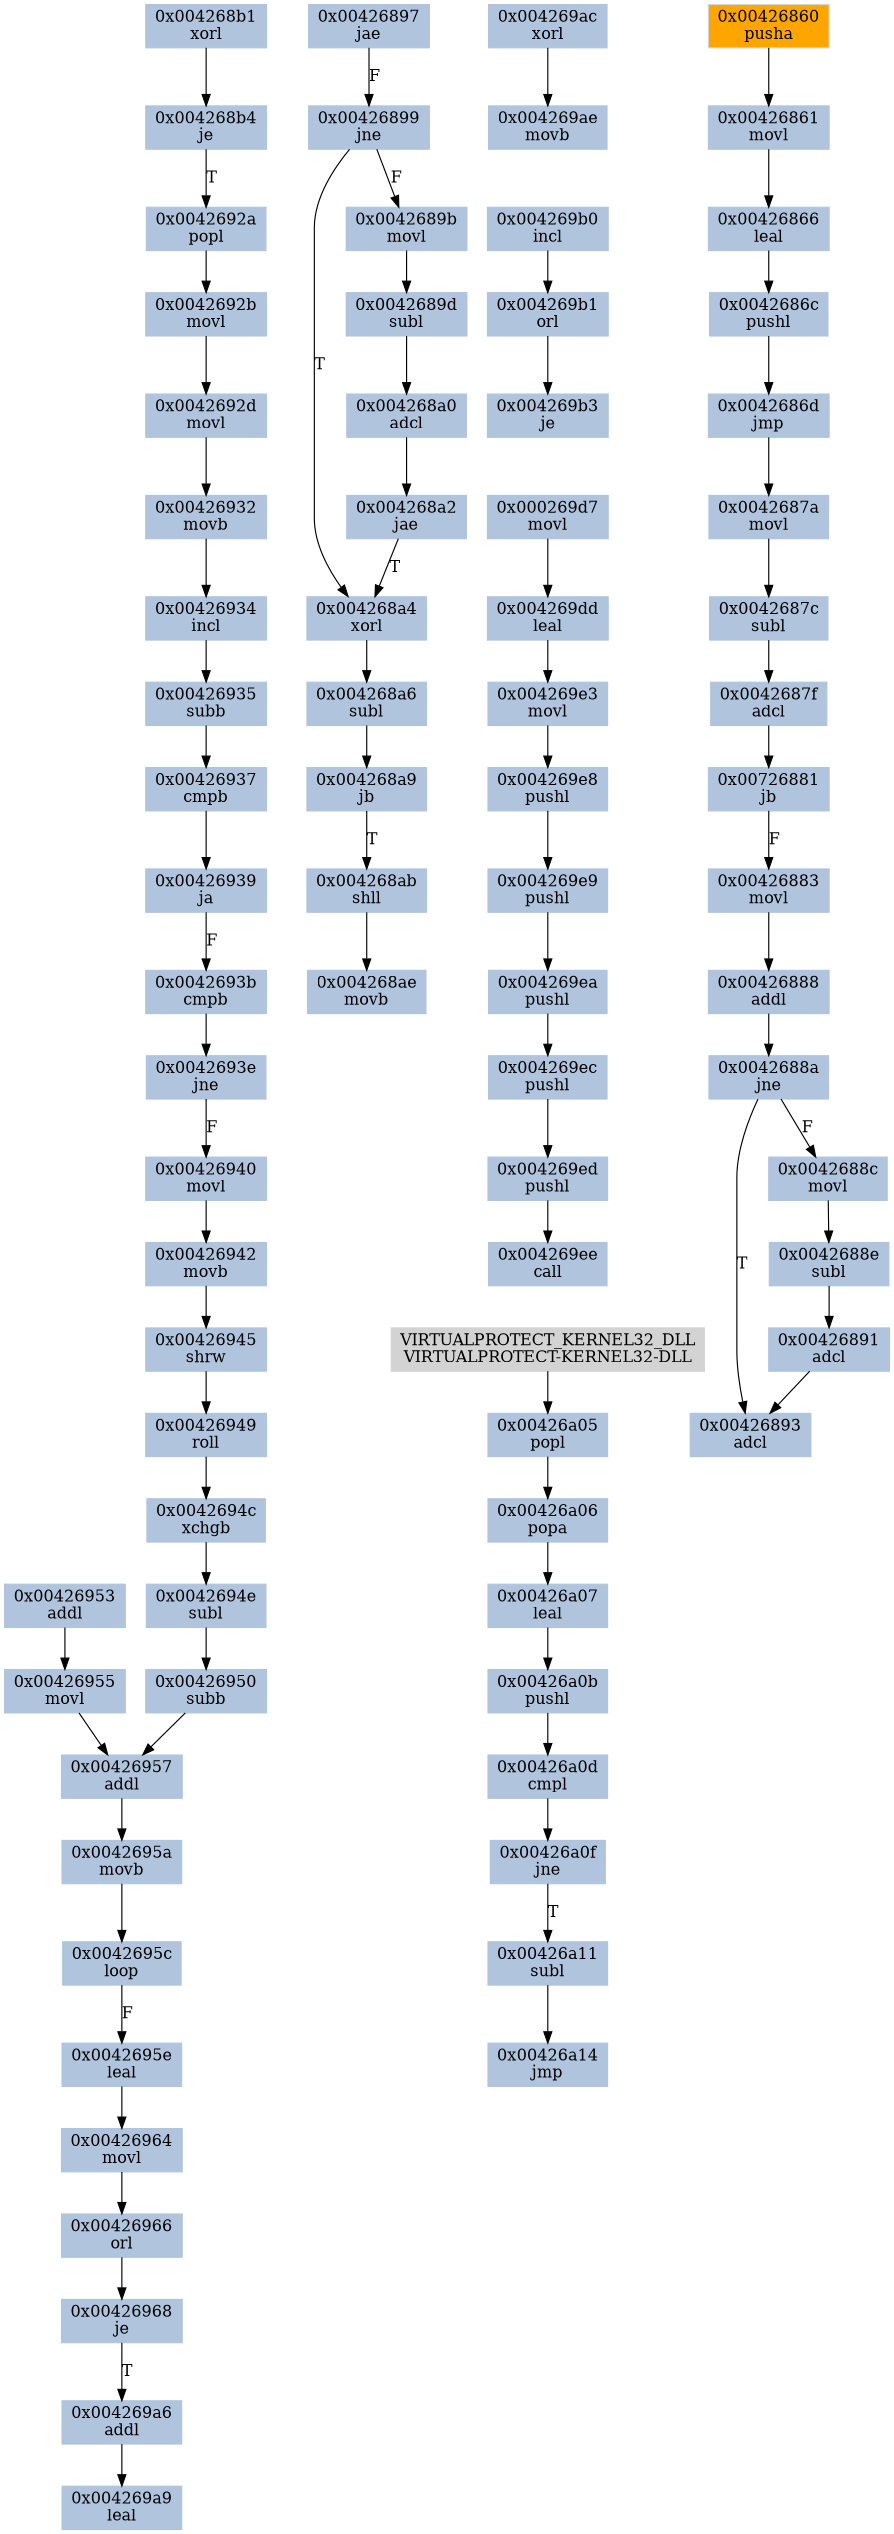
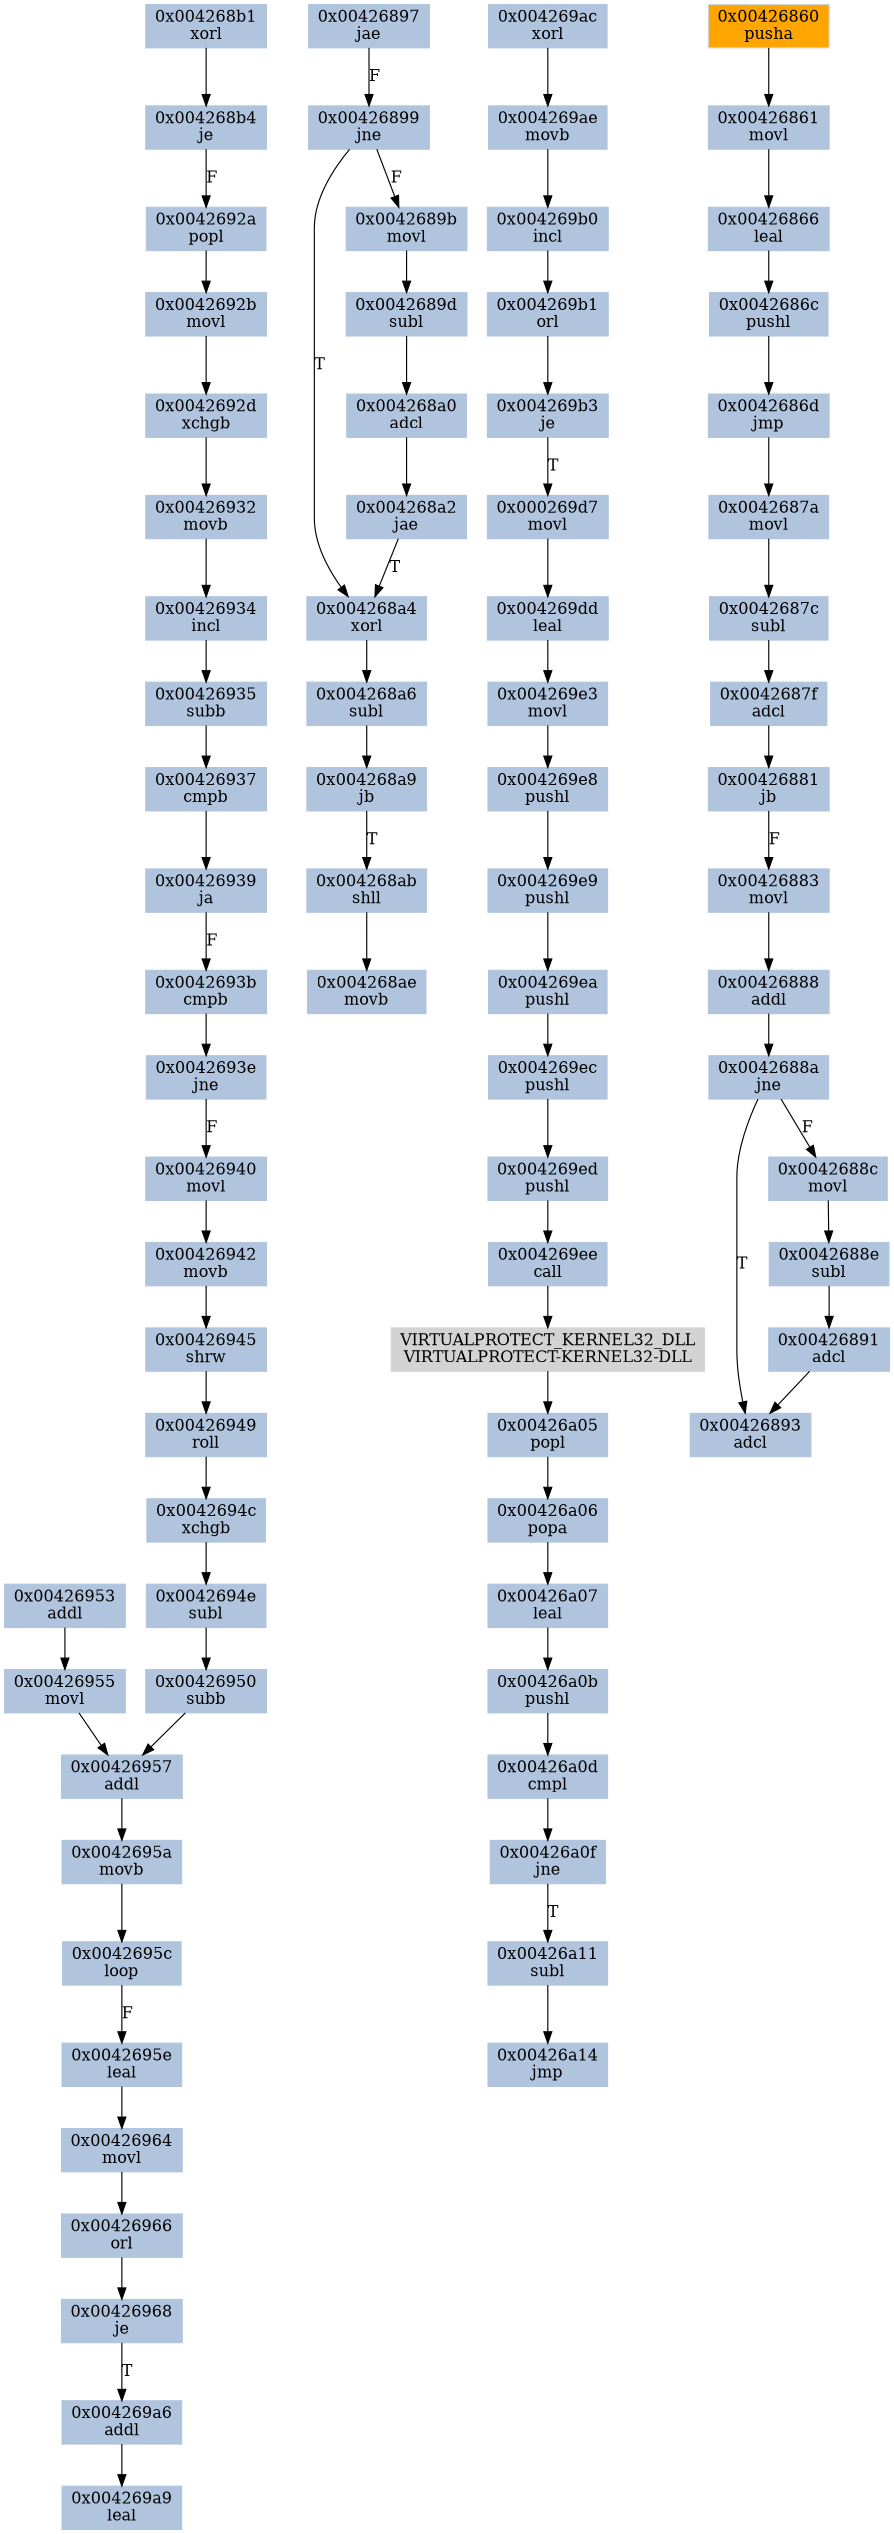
edge "0x004269ae movb" -> "0x004269b0 incl": added
edge "0x004268b4 je" -> "0x0042692a popl": label "T" -> "F"
node "0x0042692d movl": label "0x0042692d movl" -> "0x0042692d xchgb"
edge "0x004269b3 je" -> "0x000269d7 movl": added, label "T"
node "0x00726881 jb": label "0x00726881 jb" -> "0x00426881 jb"
edge "0x004269ee call" -> "VIRTUALPROTECT_KERNEL32_DLL VIRTUALPROTECT-KERNEL32-DLL": added
